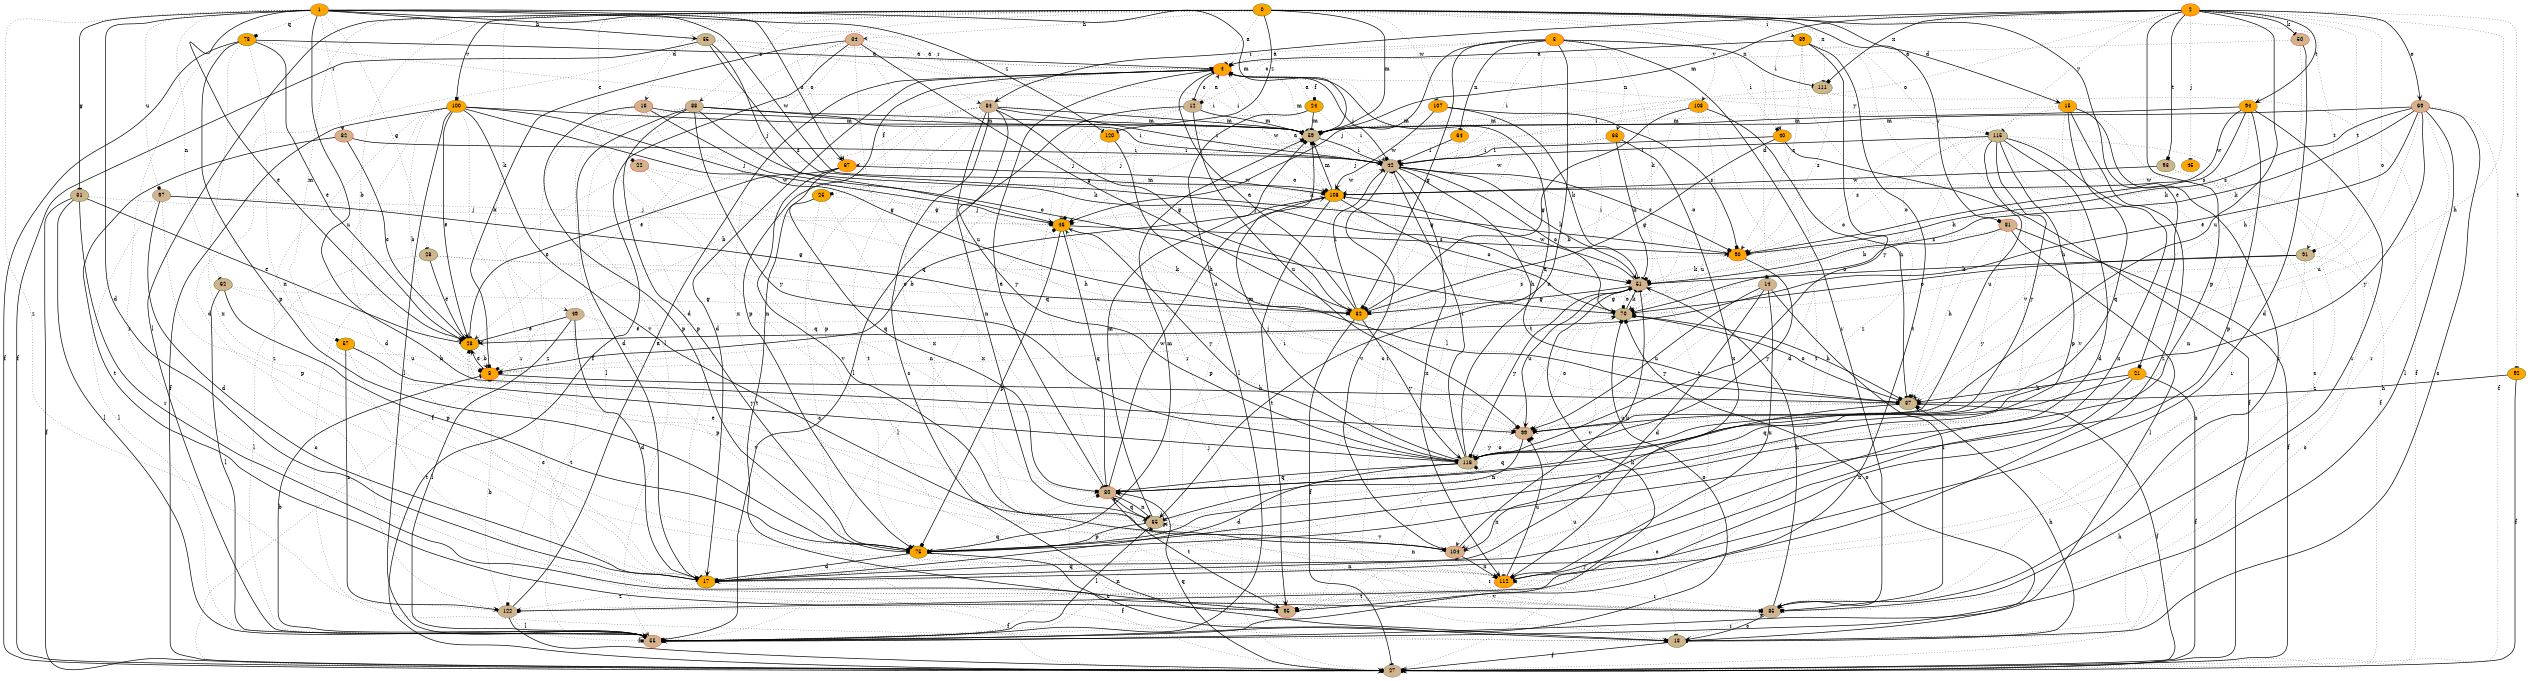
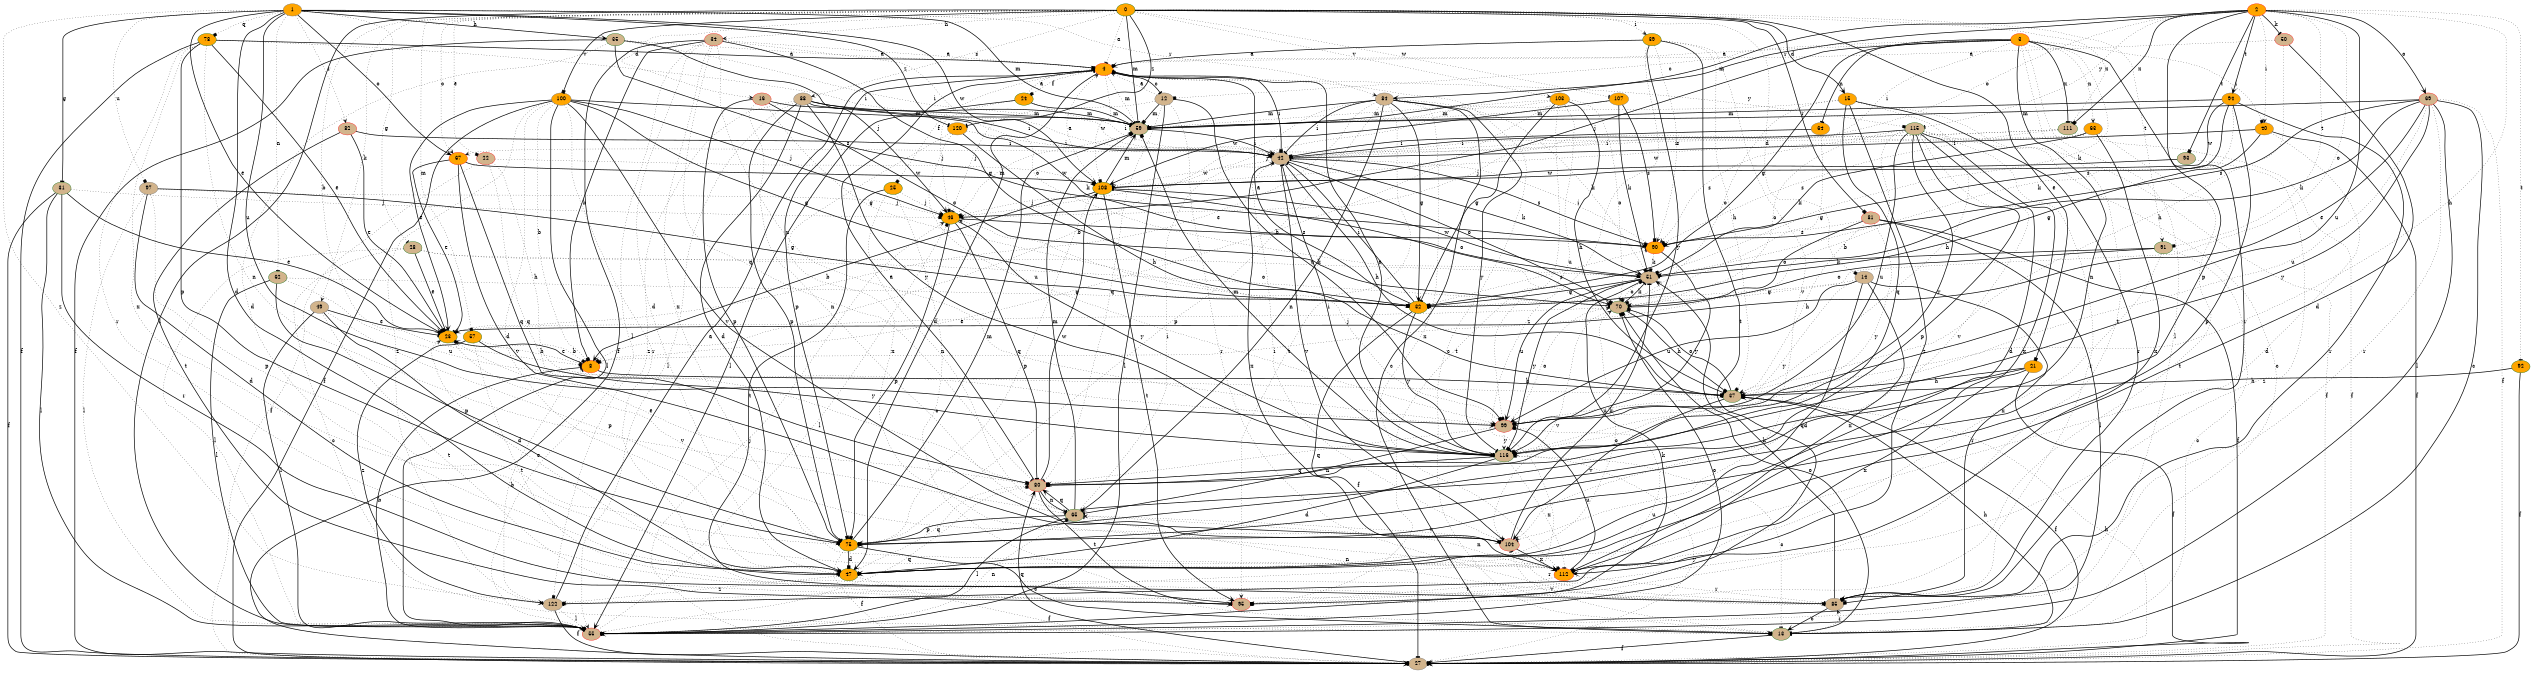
node "45": removed
edge "111" -> "46": added, label "j"
node "17": label "17" -> "47"
